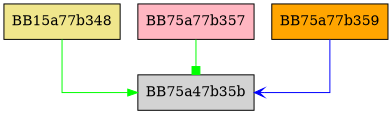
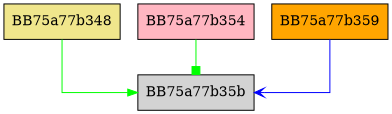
node "BB15a77b348": label "BB15a77b348" -> "BB75a77b348"
node "BB75a77b357": label "BB75a77b357" -> "BB75a77b354"
node "BB75a47b35b": label "BB75a47b35b" -> "BB75a77b35b"
